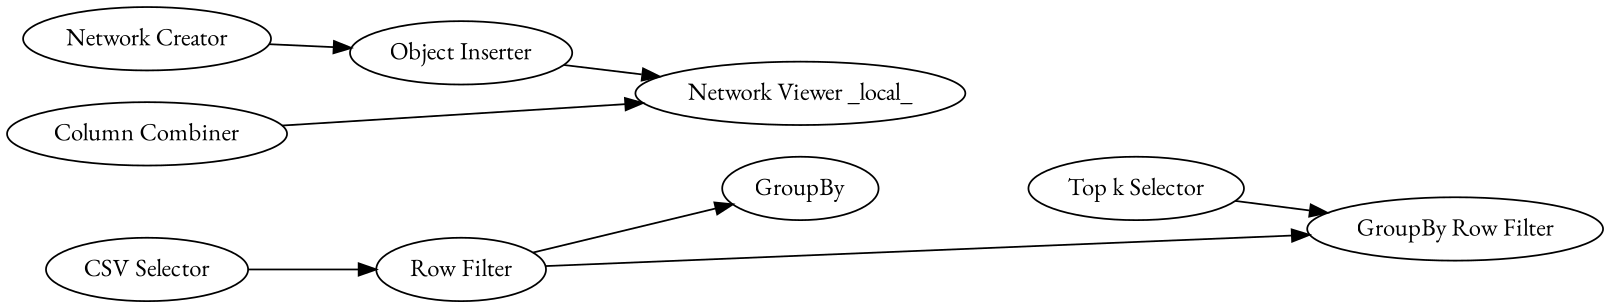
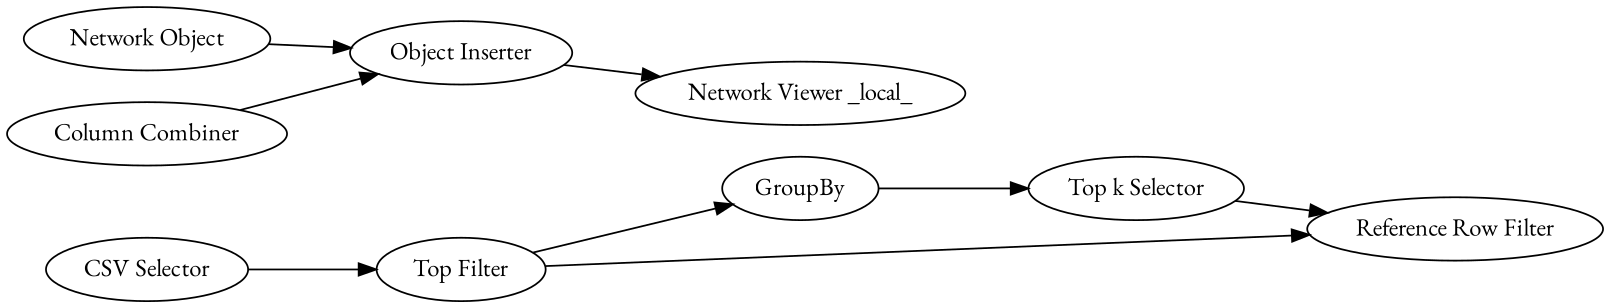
node "Network Creator": label "Network Creator" -> "Network Object"
edge "Column Combiner" -> "Network Viewer _local_": now "Column Combiner" -> "Object Inserter"
edge "GroupBy" -> "Top k Selector": added
node "GroupBy Row Filter": label "GroupBy Row Filter" -> "Reference Row Filter"
node "Row Filter": label "Row Filter" -> "Top Filter"
